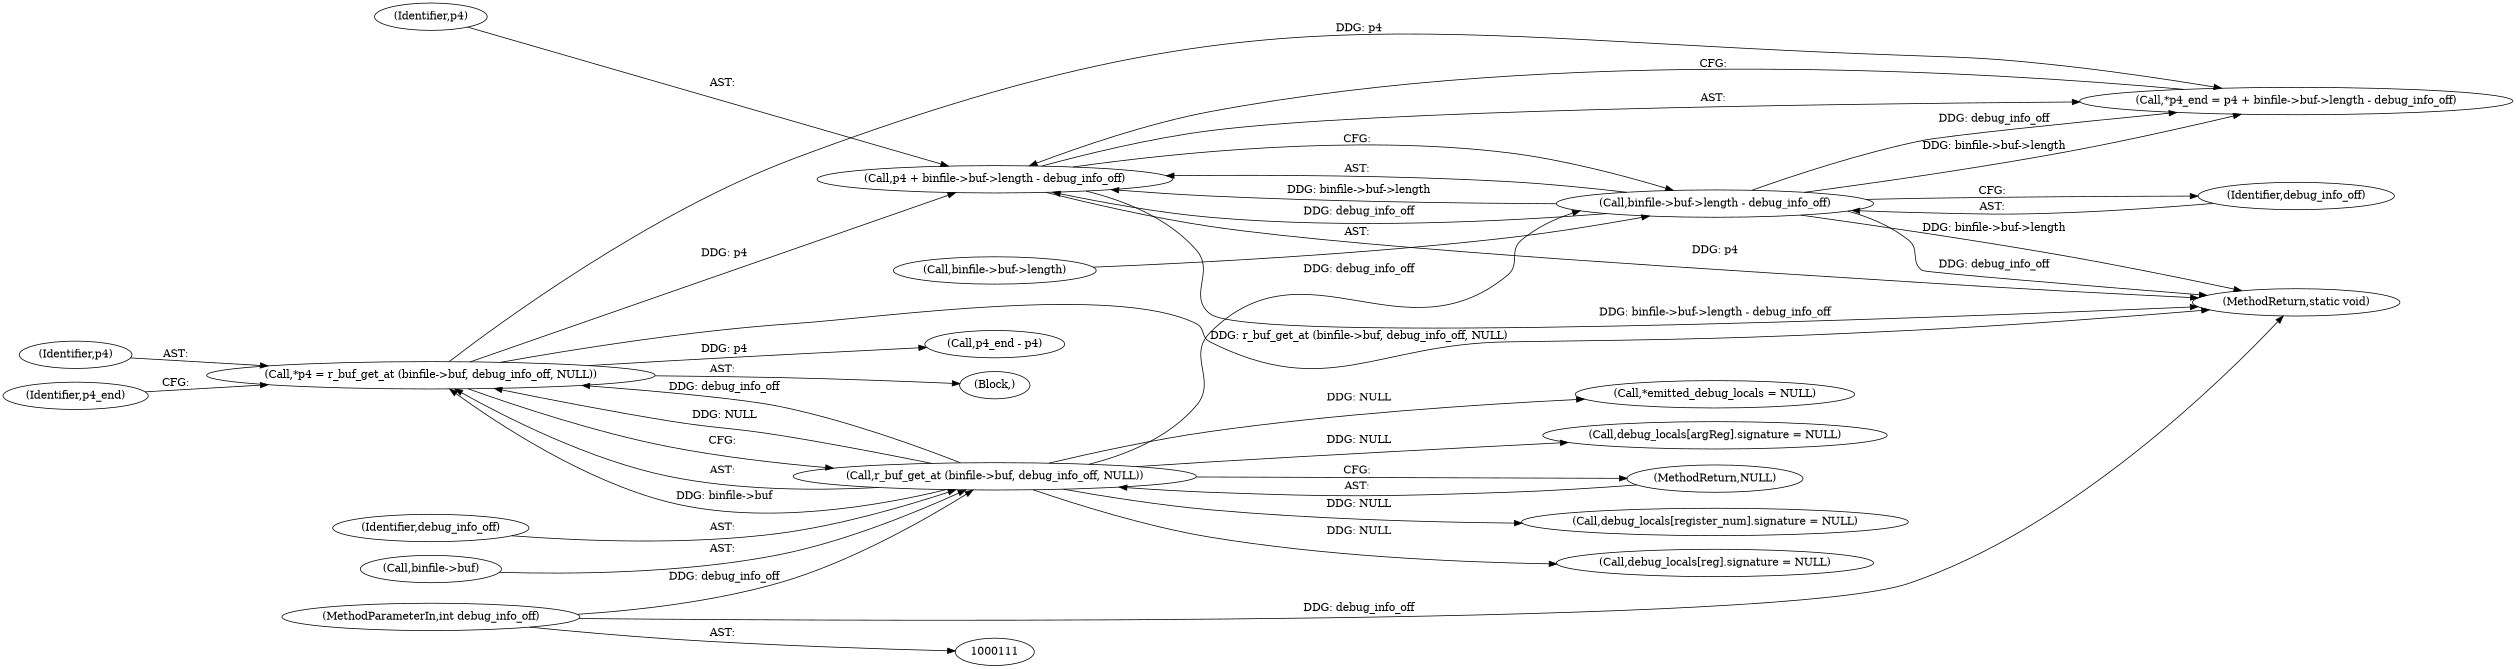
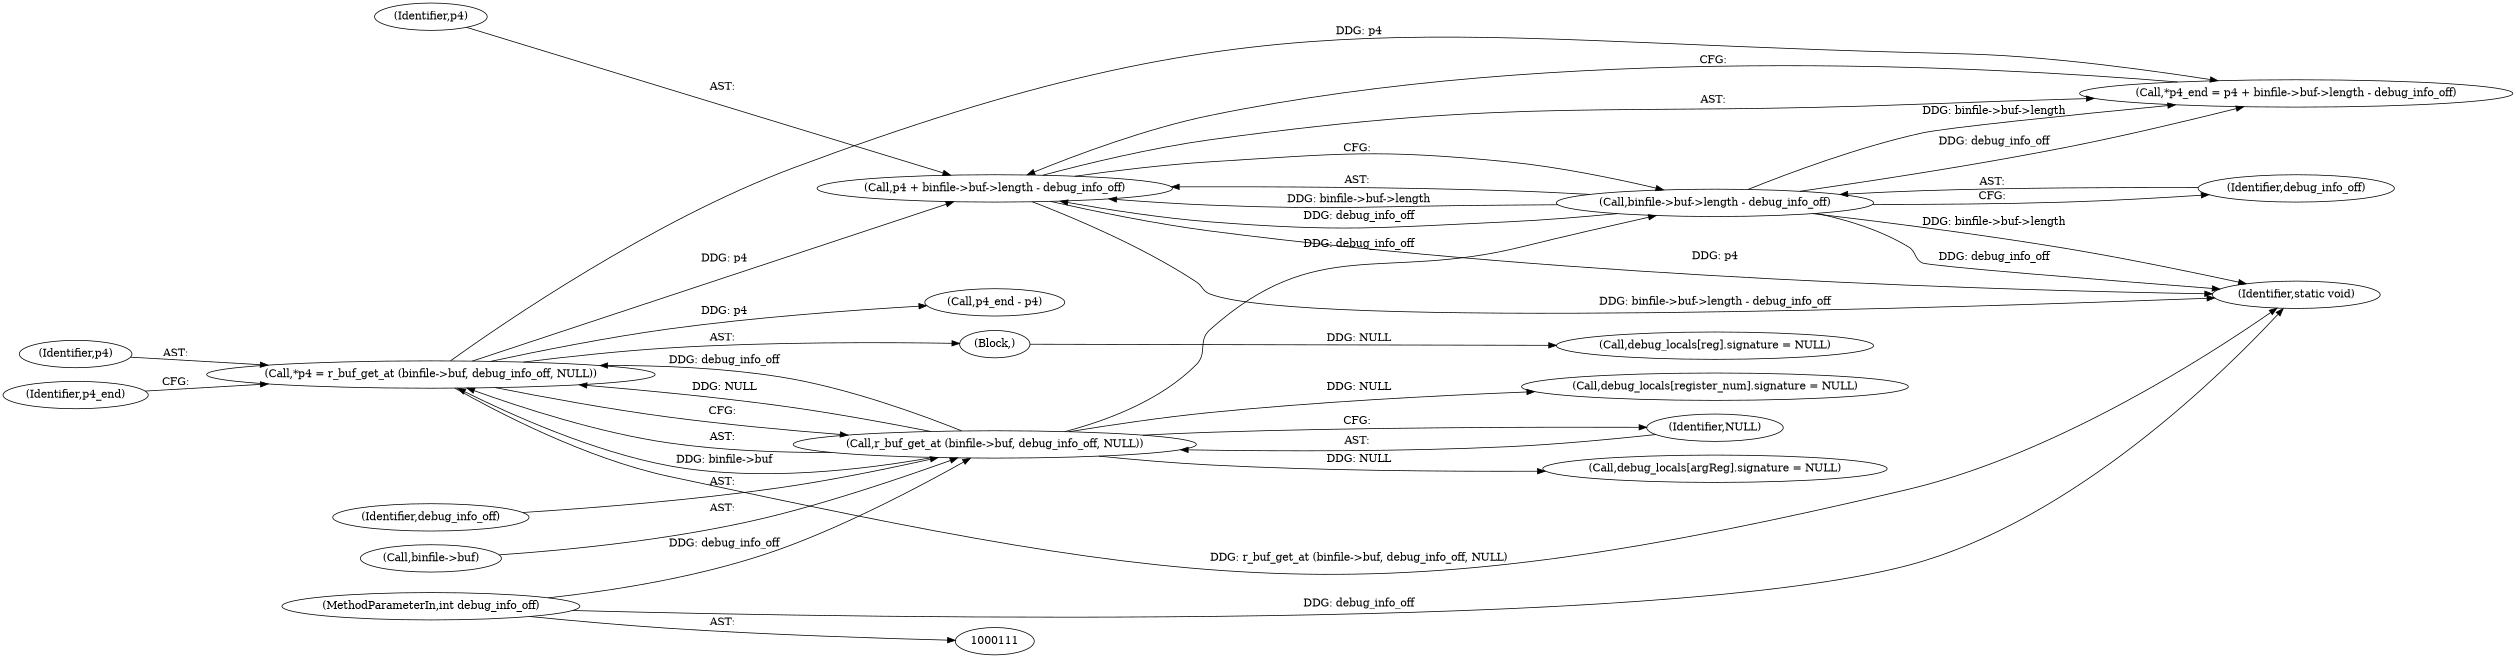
node "(Call,binfile->buf->length)": removed
node "(MethodReturn,static void)": label "(MethodReturn,static void)" -> "(Identifier,static void)"
node "(Call,*emitted_debug_locals = NULL)": removed
node "(MethodReturn,NULL)": label "(MethodReturn,NULL)" -> "(Identifier,NULL)"
edge "(Call,r_buf_get_at (binfile->buf, debug_info_off, NULL))" -> "(Call,debug_locals[reg].signature = NULL)": now "(Block,)" -> "(Call,debug_locals[reg].signature = NULL)"
